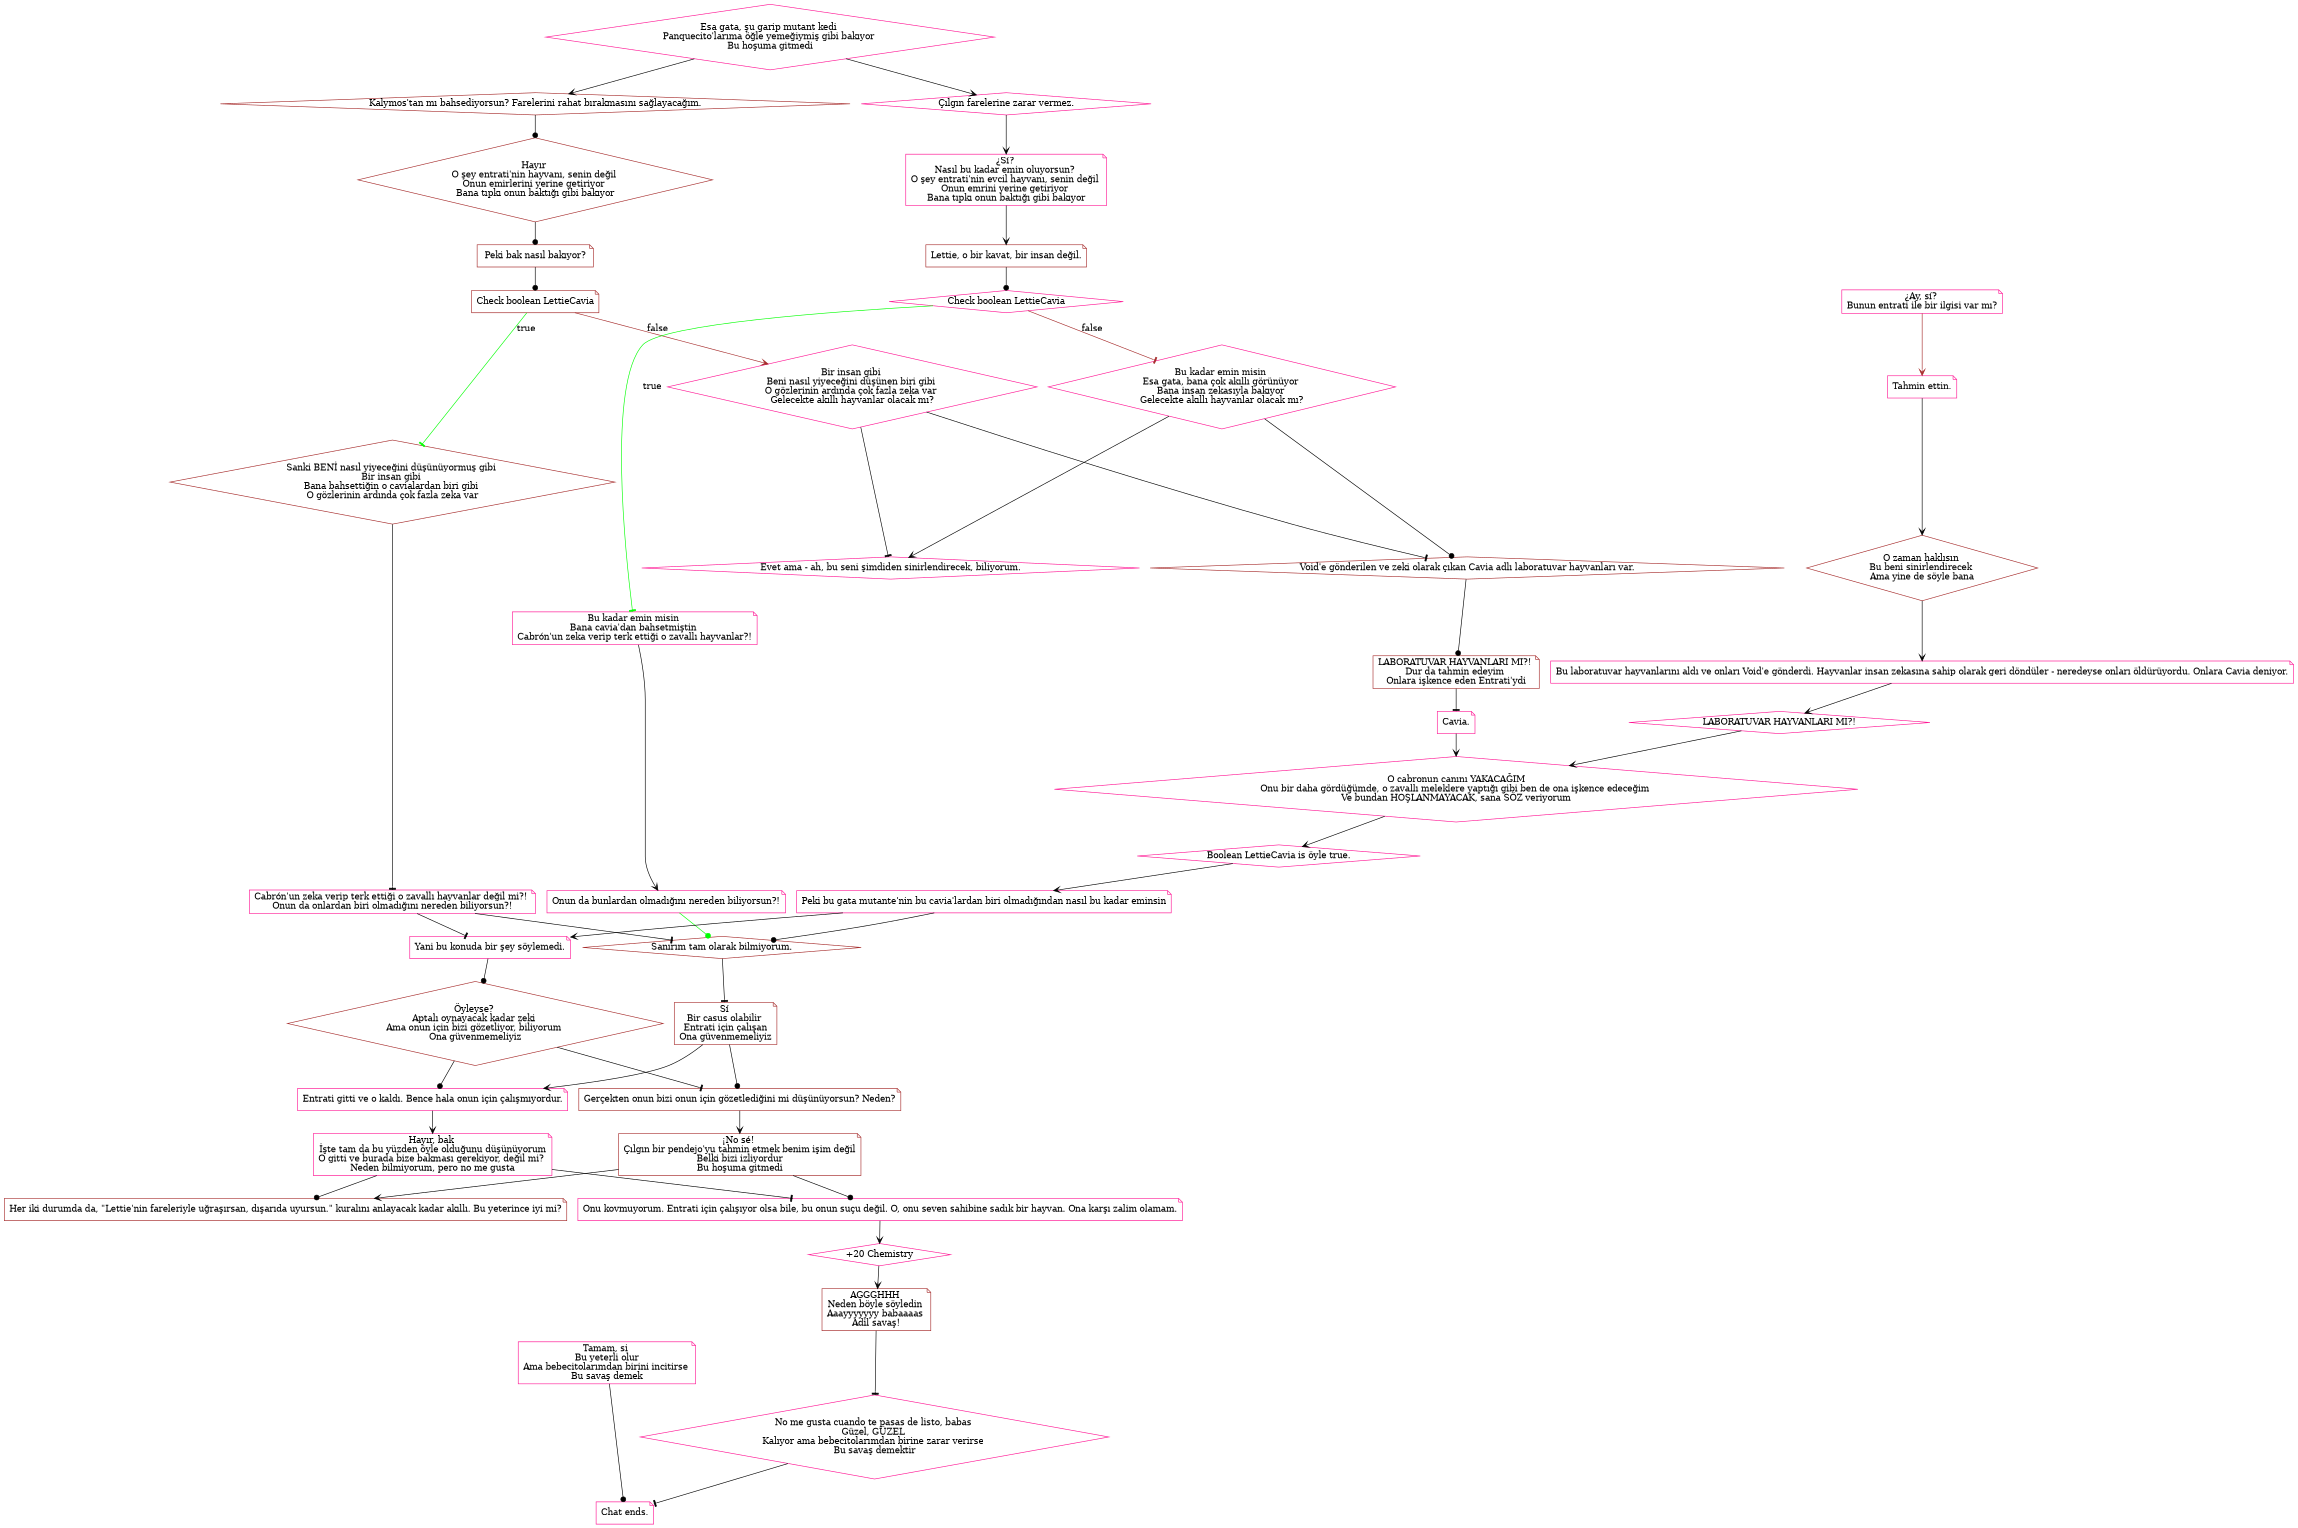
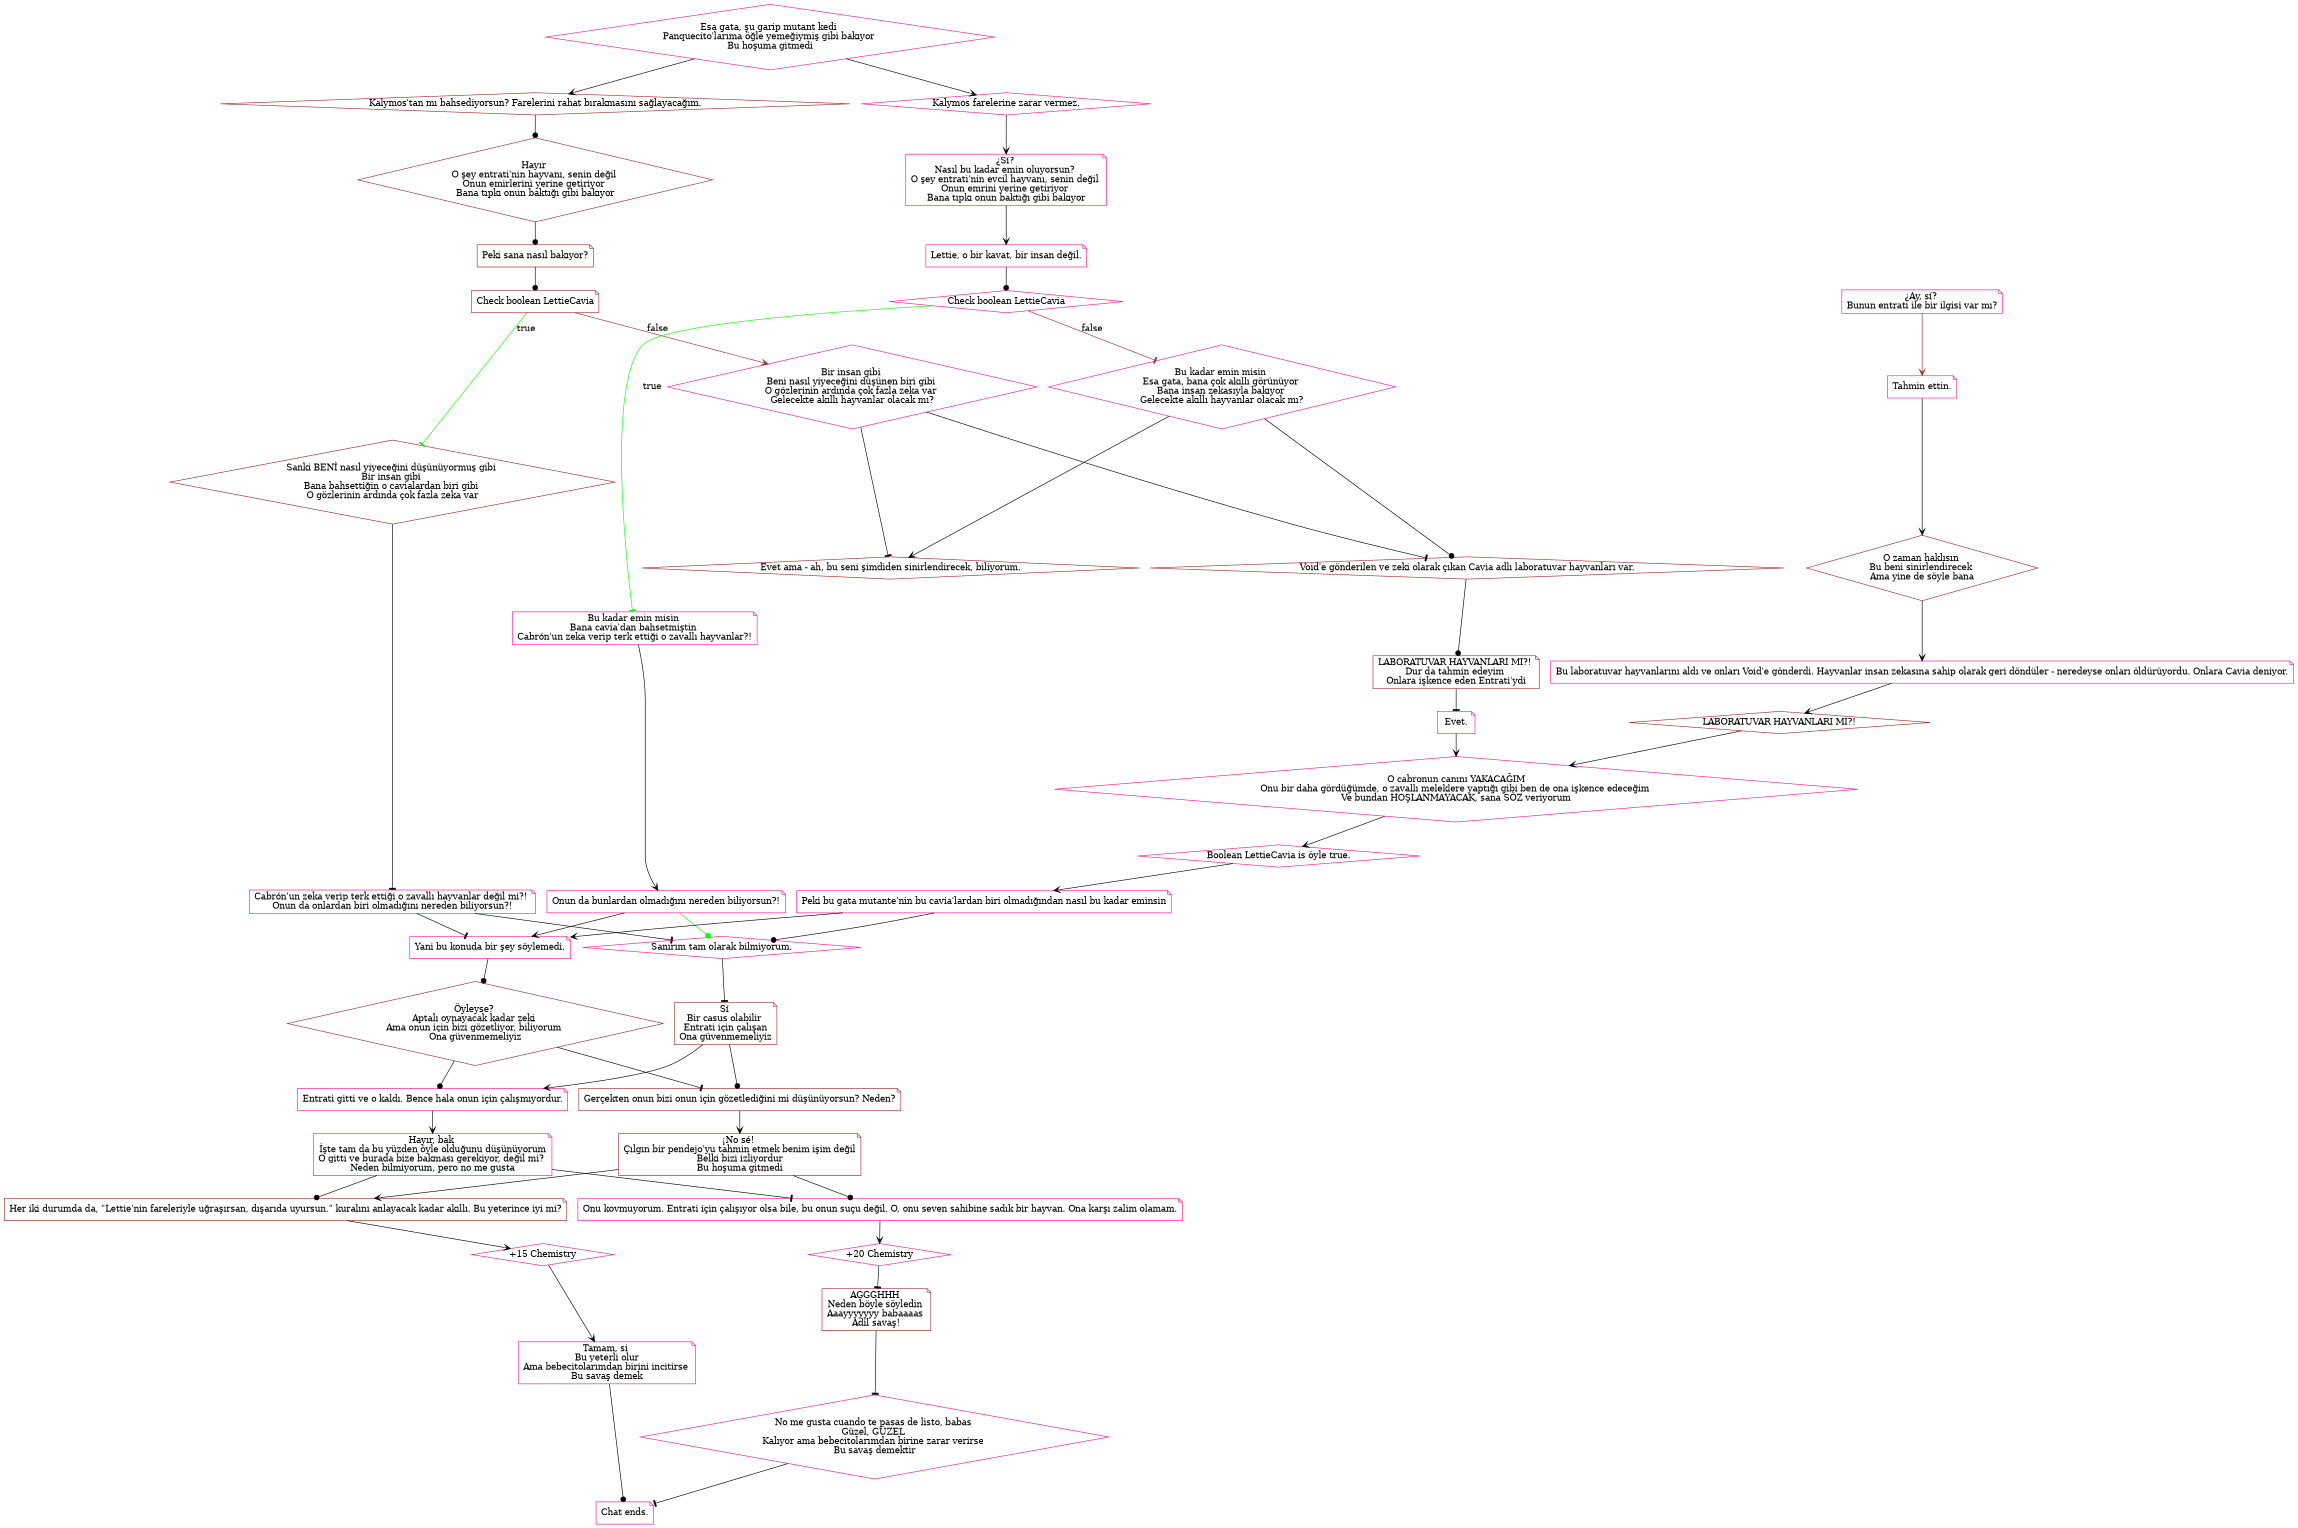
node "Çılgın farelerine zarar vermez.": label "Çılgın farelerine zarar vermez." -> "Kalymos farelerine zarar vermez."
node "Peki bak nasıl bakıyor?": label "Peki bak nasıl bakıyor?" -> "Peki sana nasıl bakıyor?"
node "Lettie, o bir kavat, bir insan değil.": color brown -> deeppink
node "Evet ama - ah, bu seni şimdiden sinirlendirecek, biliyorum.": color deeppink -> brown
node "Cavia.": label "Cavia." -> "Evet."
node "LABORATUVAR HAYVANLARI MI?!": color deeppink -> brown
edge "Onun da bunlardan olmadığını nereden biliyorsun?!" -> "Yani bu konuda bir şey söylemedi.": added
node "Sanırım tam olarak bilmiyorum.": color brown -> deeppink
node "+15 Chemistry": added
edge "+20 Chemistry" -> "AGGGHHH Neden böyle söyledin Aaayyyyyyy babaaaas Adil savaş!": arrowhead vee -> tee
